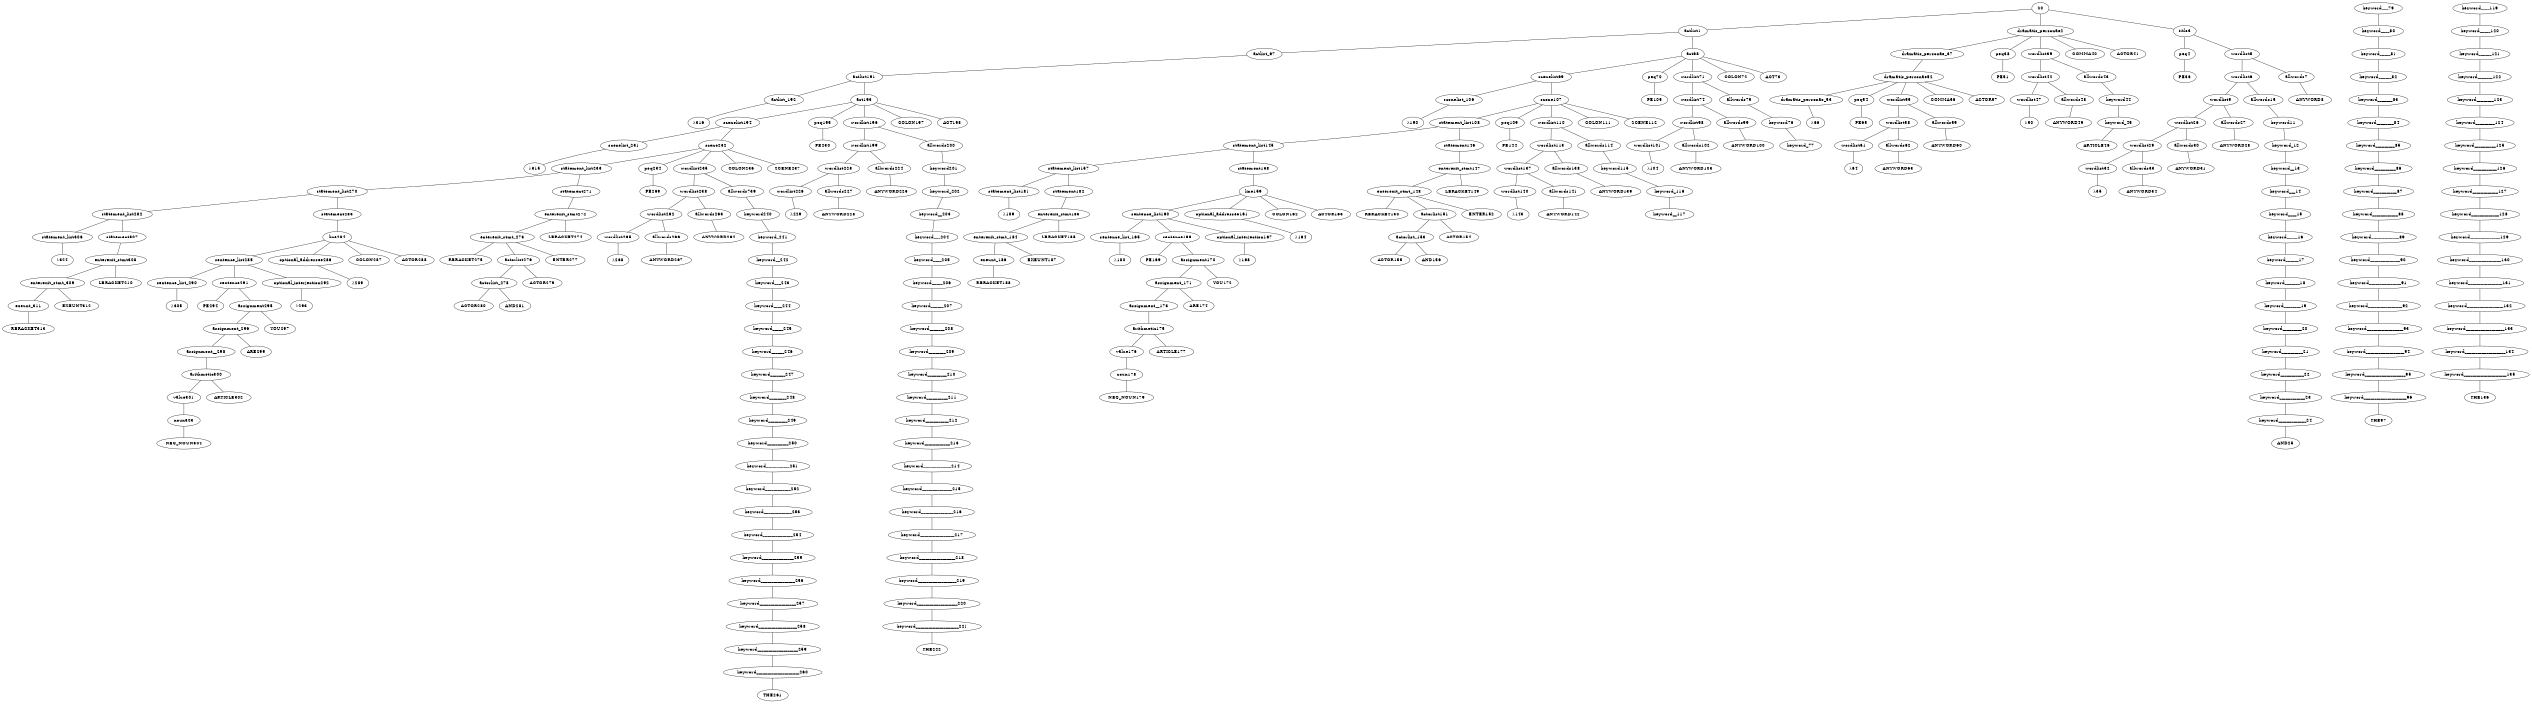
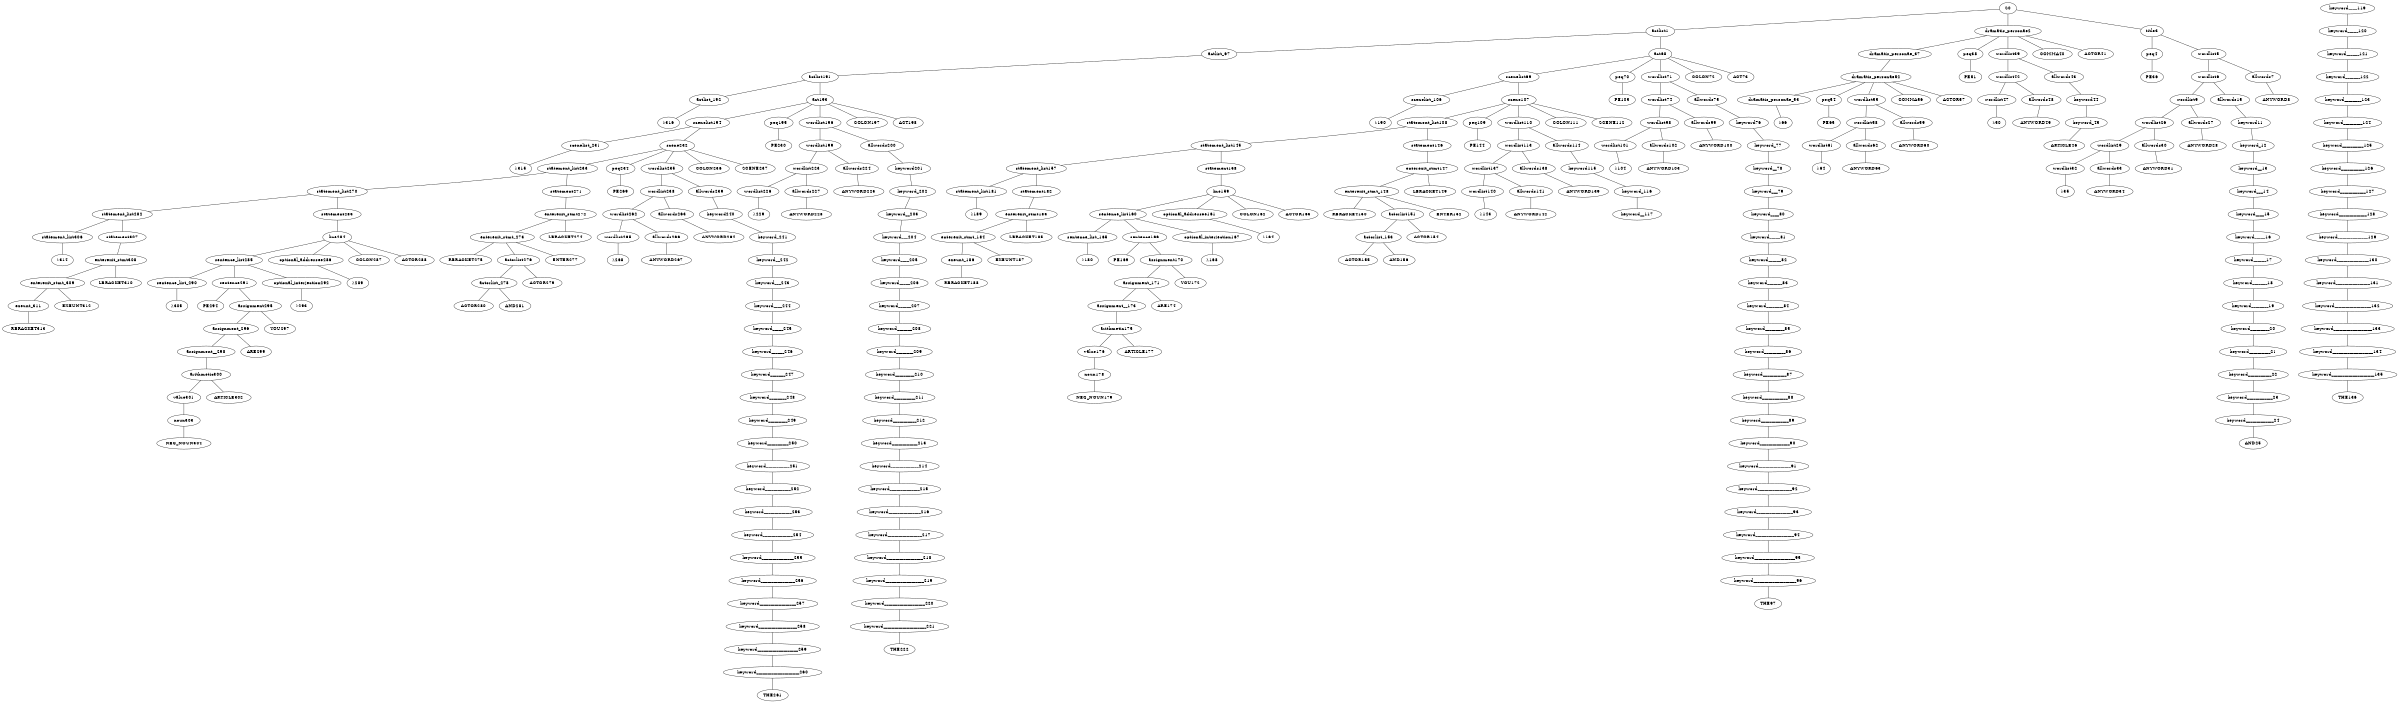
node "keyword__78": added
node "allwords739": label "allwords739" -> "allwords239"
node "λ324": label "λ324" -> "λ314"
node "LBRACKET210": label "LBRACKET210" -> "LBRACKET310"
